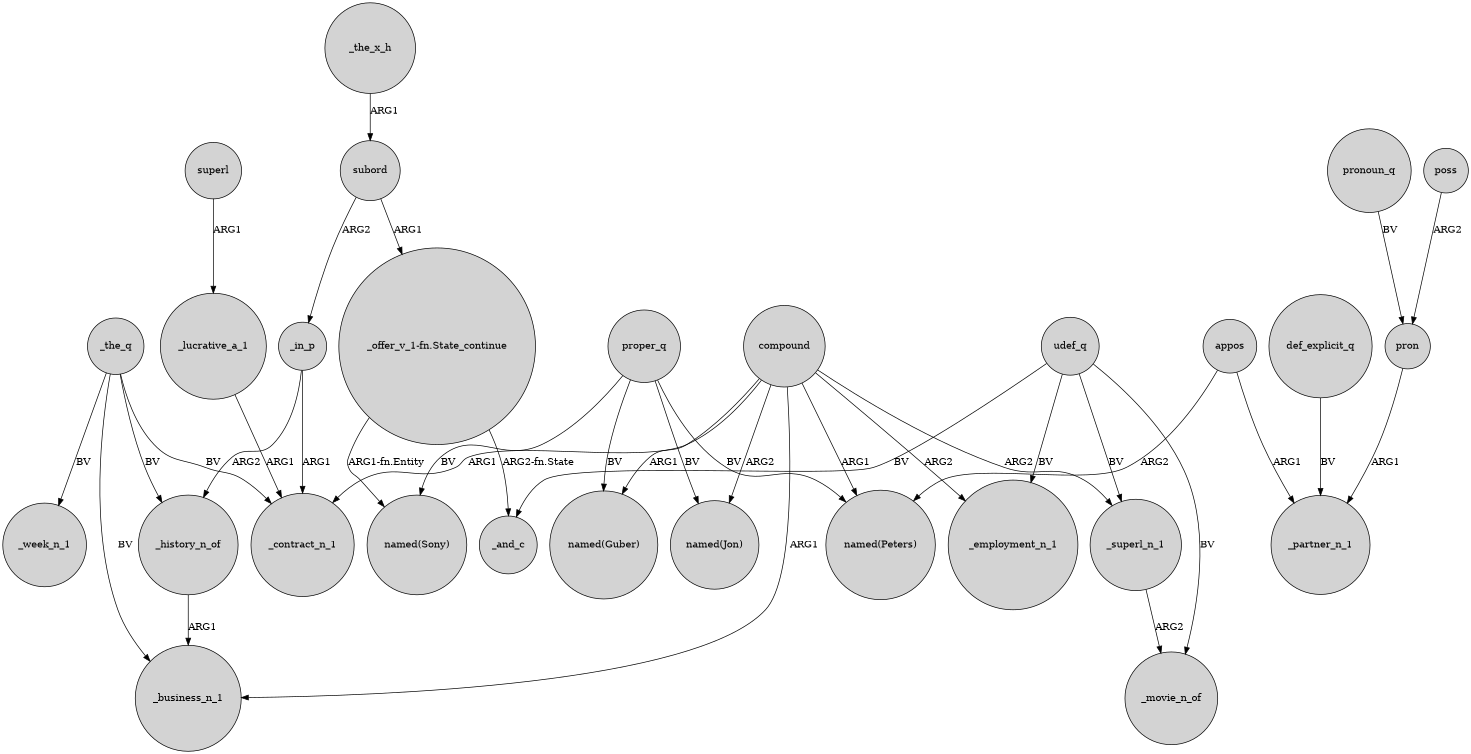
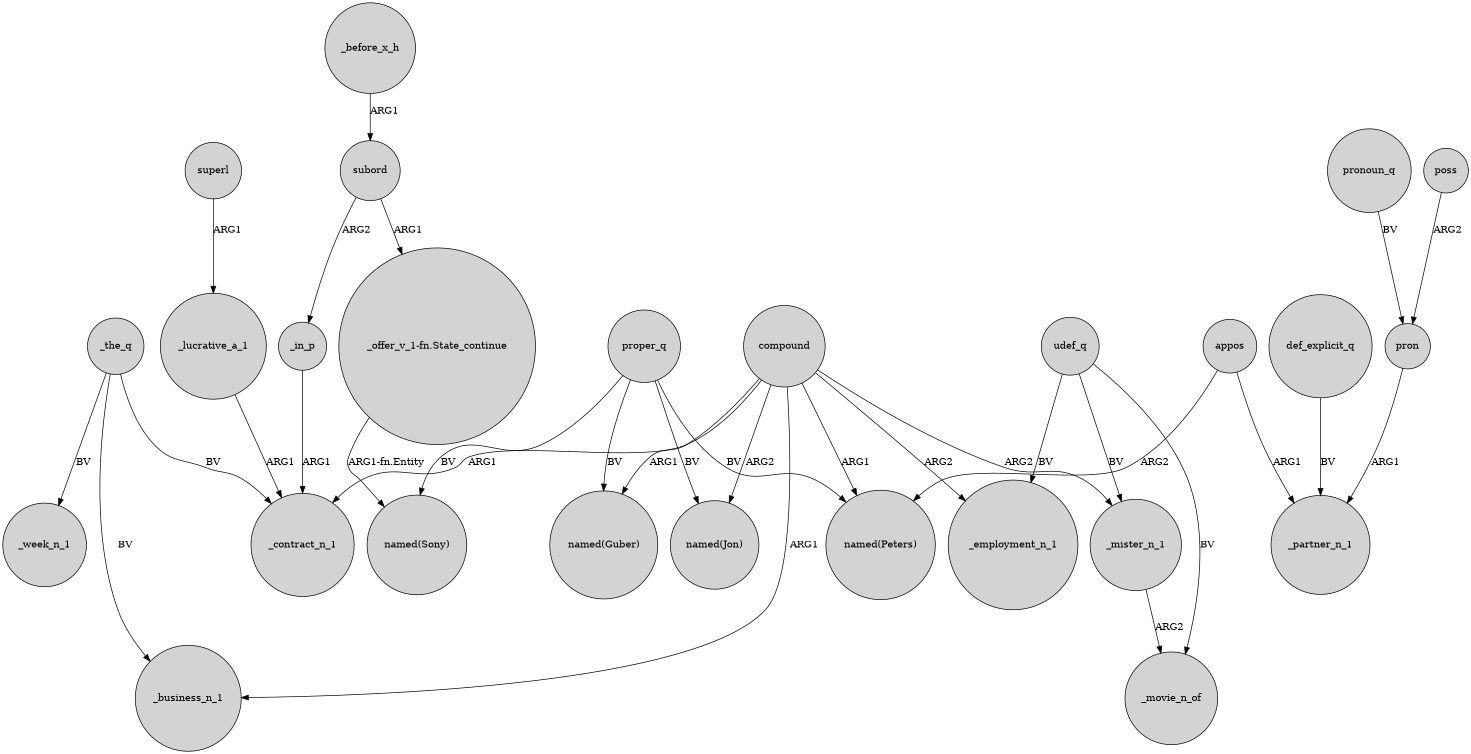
node "_the_x_h": label "_the_x_h" -> "_before_x_h"
node "_history_n_of": removed
node "_and_c": removed
node "_superl_n_1": label "_superl_n_1" -> "_mister_n_1"
